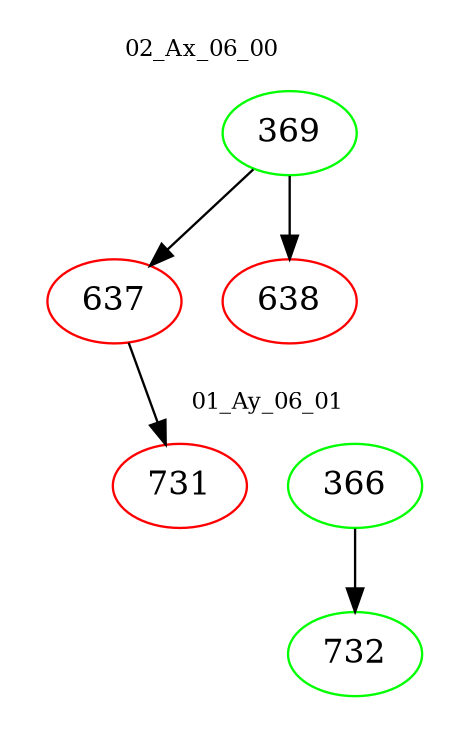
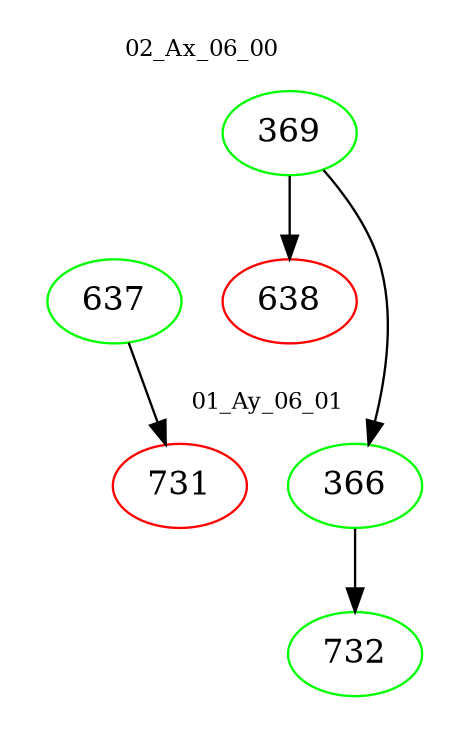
edge "369" -> "637": now "369" -> "366"
node "637": color red -> green
